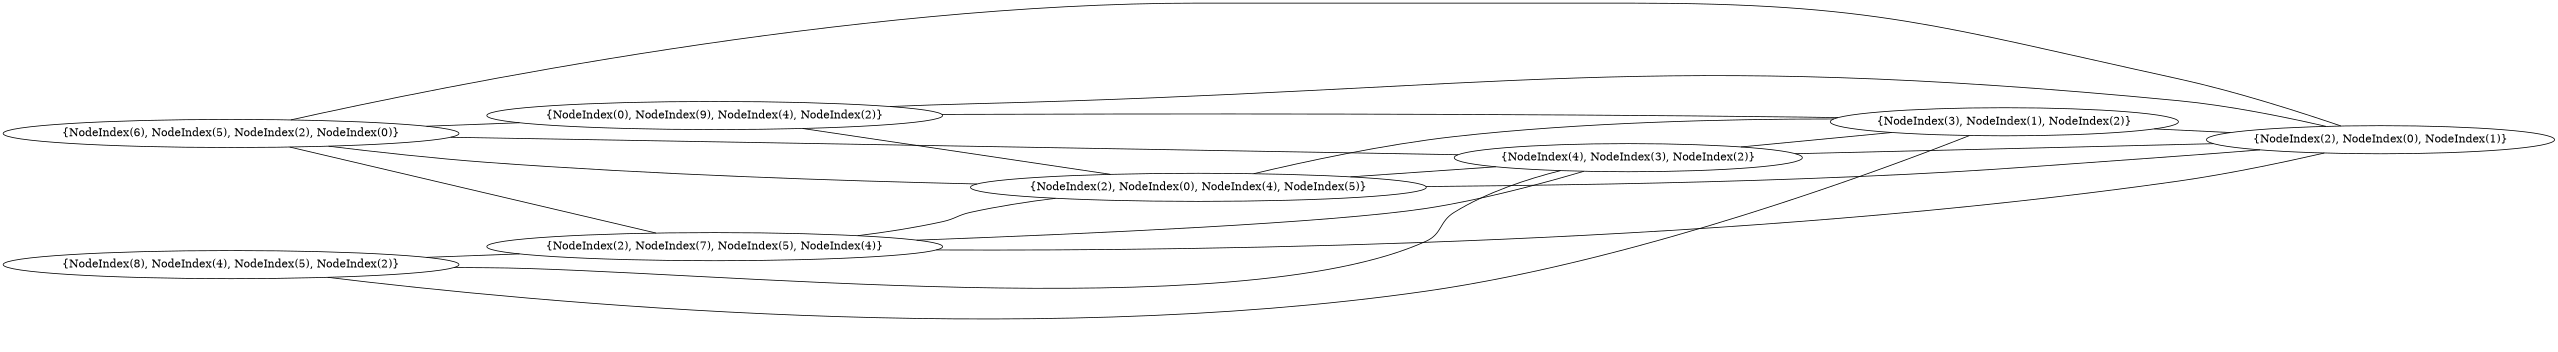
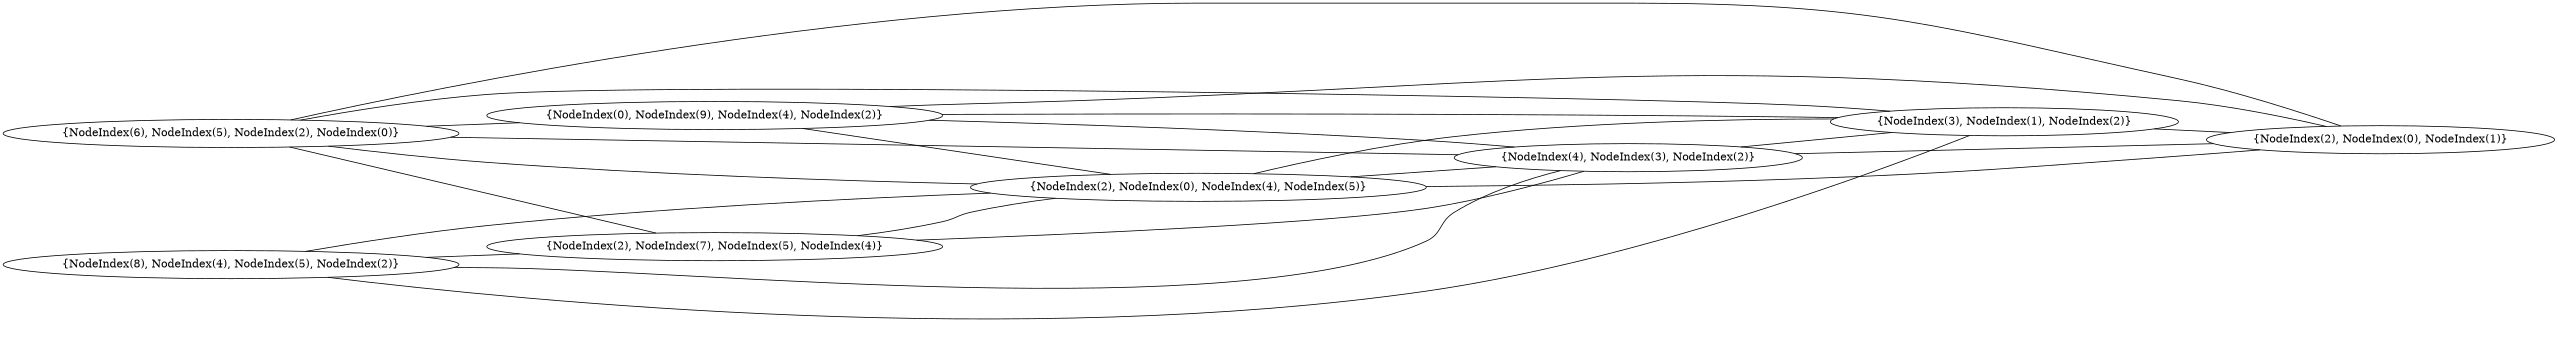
edge "{NodeIndex(3), NodeIndex(1), NodeIndex(2)}" -- "{NodeIndex(6), NodeIndex(5), NodeIndex(2), NodeIndex(0)}": added
edge "{NodeIndex(0), NodeIndex(9), NodeIndex(4), NodeIndex(2)}" -- "{NodeIndex(4), NodeIndex(3), NodeIndex(2)}": added
edge "{NodeIndex(2), NodeIndex(0), NodeIndex(4), NodeIndex(5)}" -- "{NodeIndex(8), NodeIndex(4), NodeIndex(5), NodeIndex(2)}": added
edge "{NodeIndex(2), NodeIndex(0), NodeIndex(1)}" -- "{NodeIndex(2), NodeIndex(7), NodeIndex(5), NodeIndex(4)}": removed
